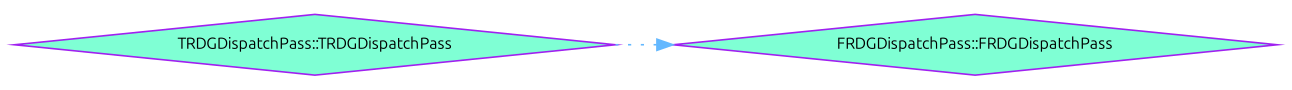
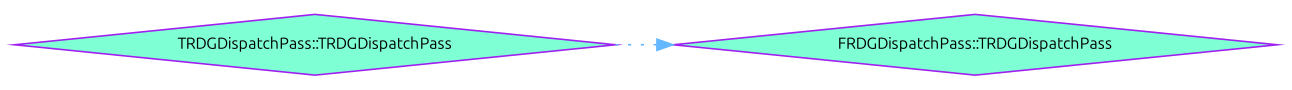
node "FRDGDispatchPass::FRDGDispatchPass": label "FRDGDispatchPass::FRDGDispatchPass" -> "FRDGDispatchPass::TRDGDispatchPass"
